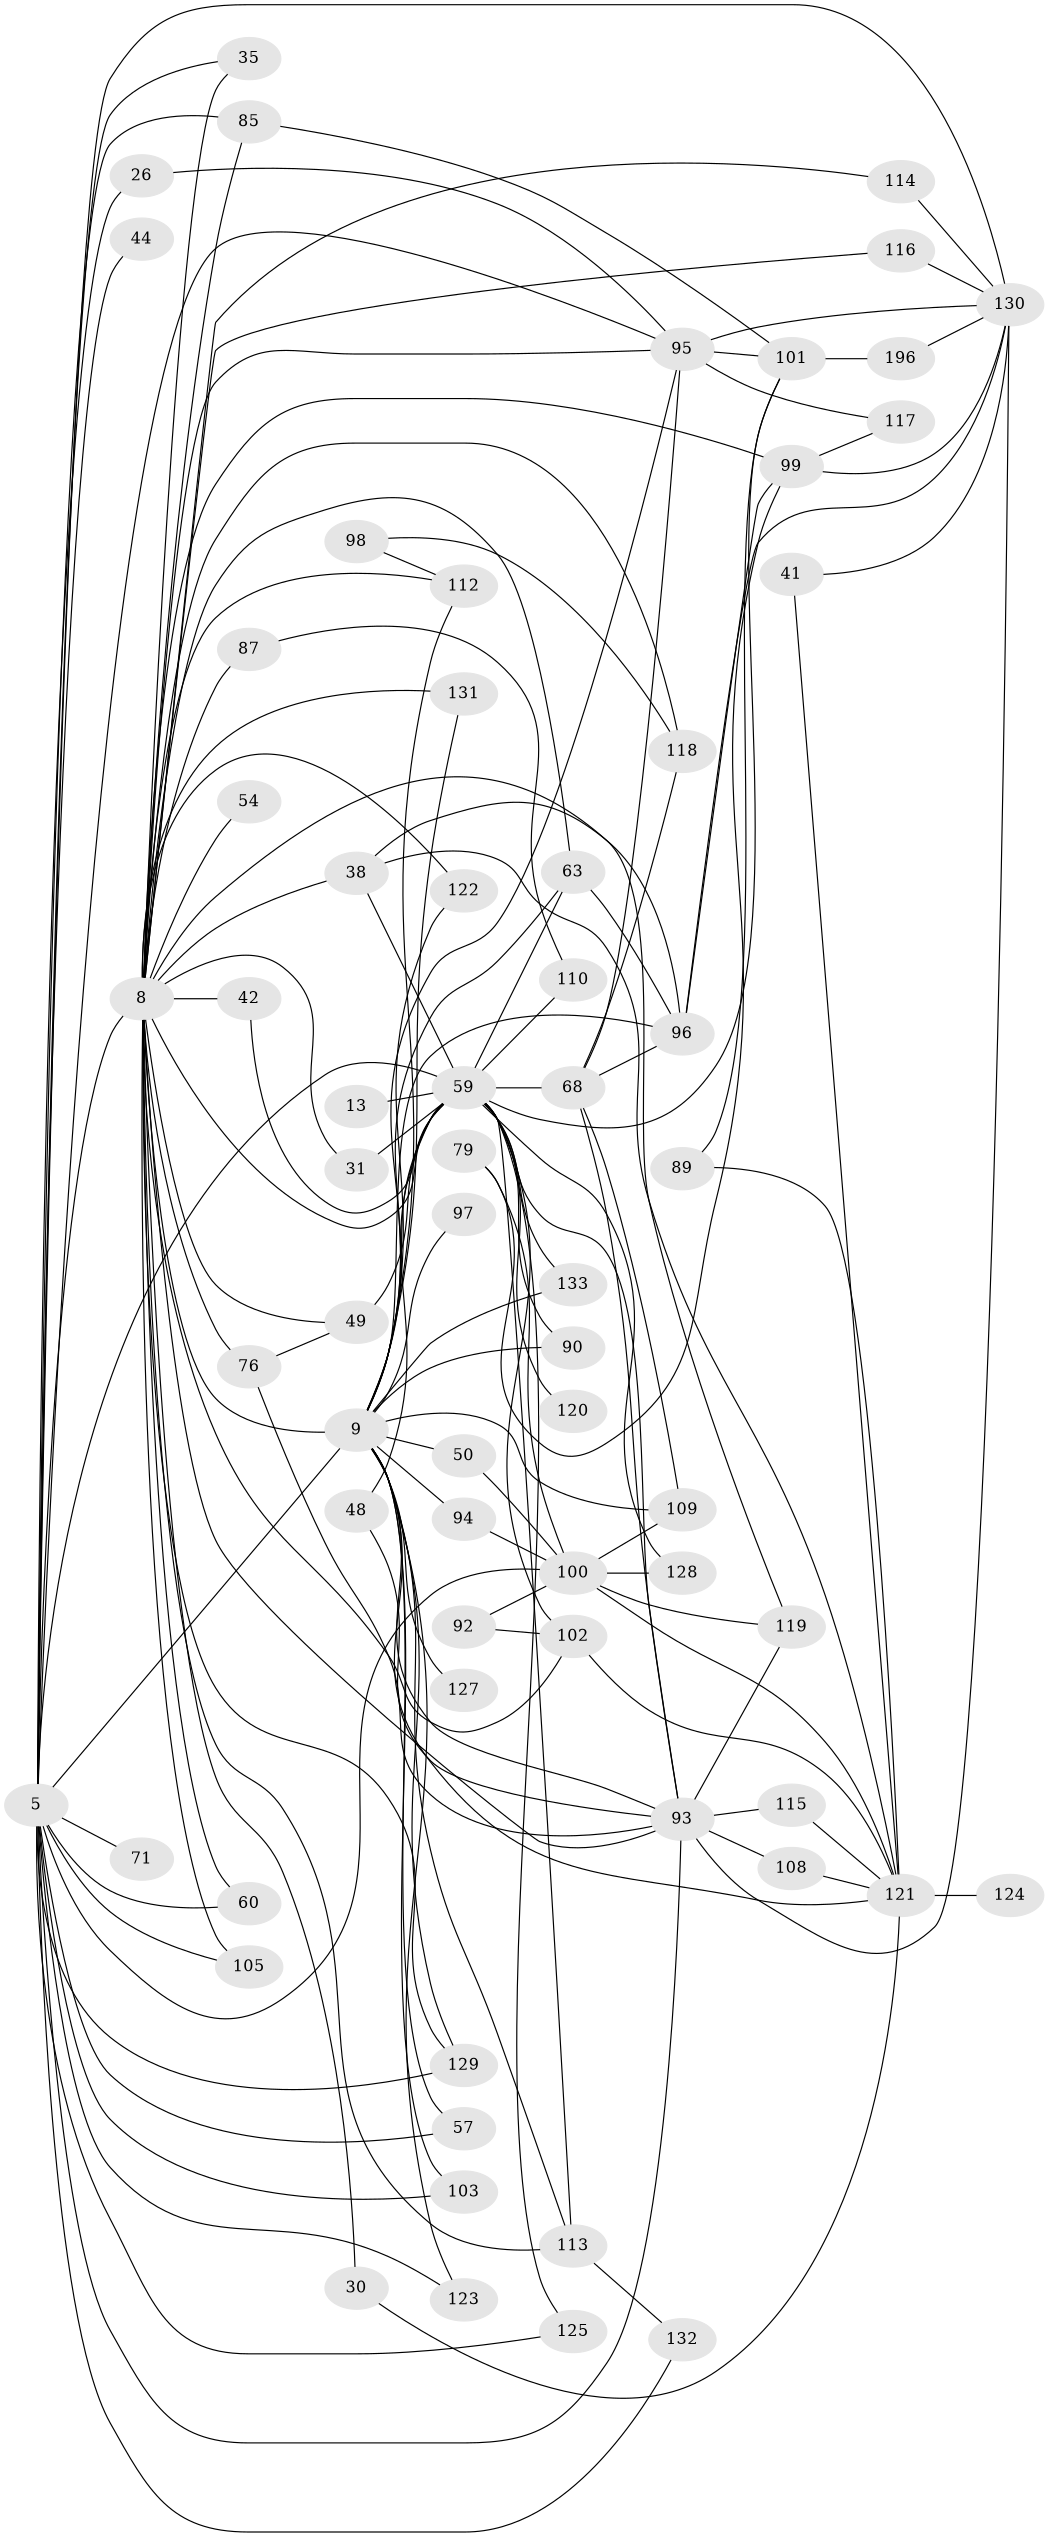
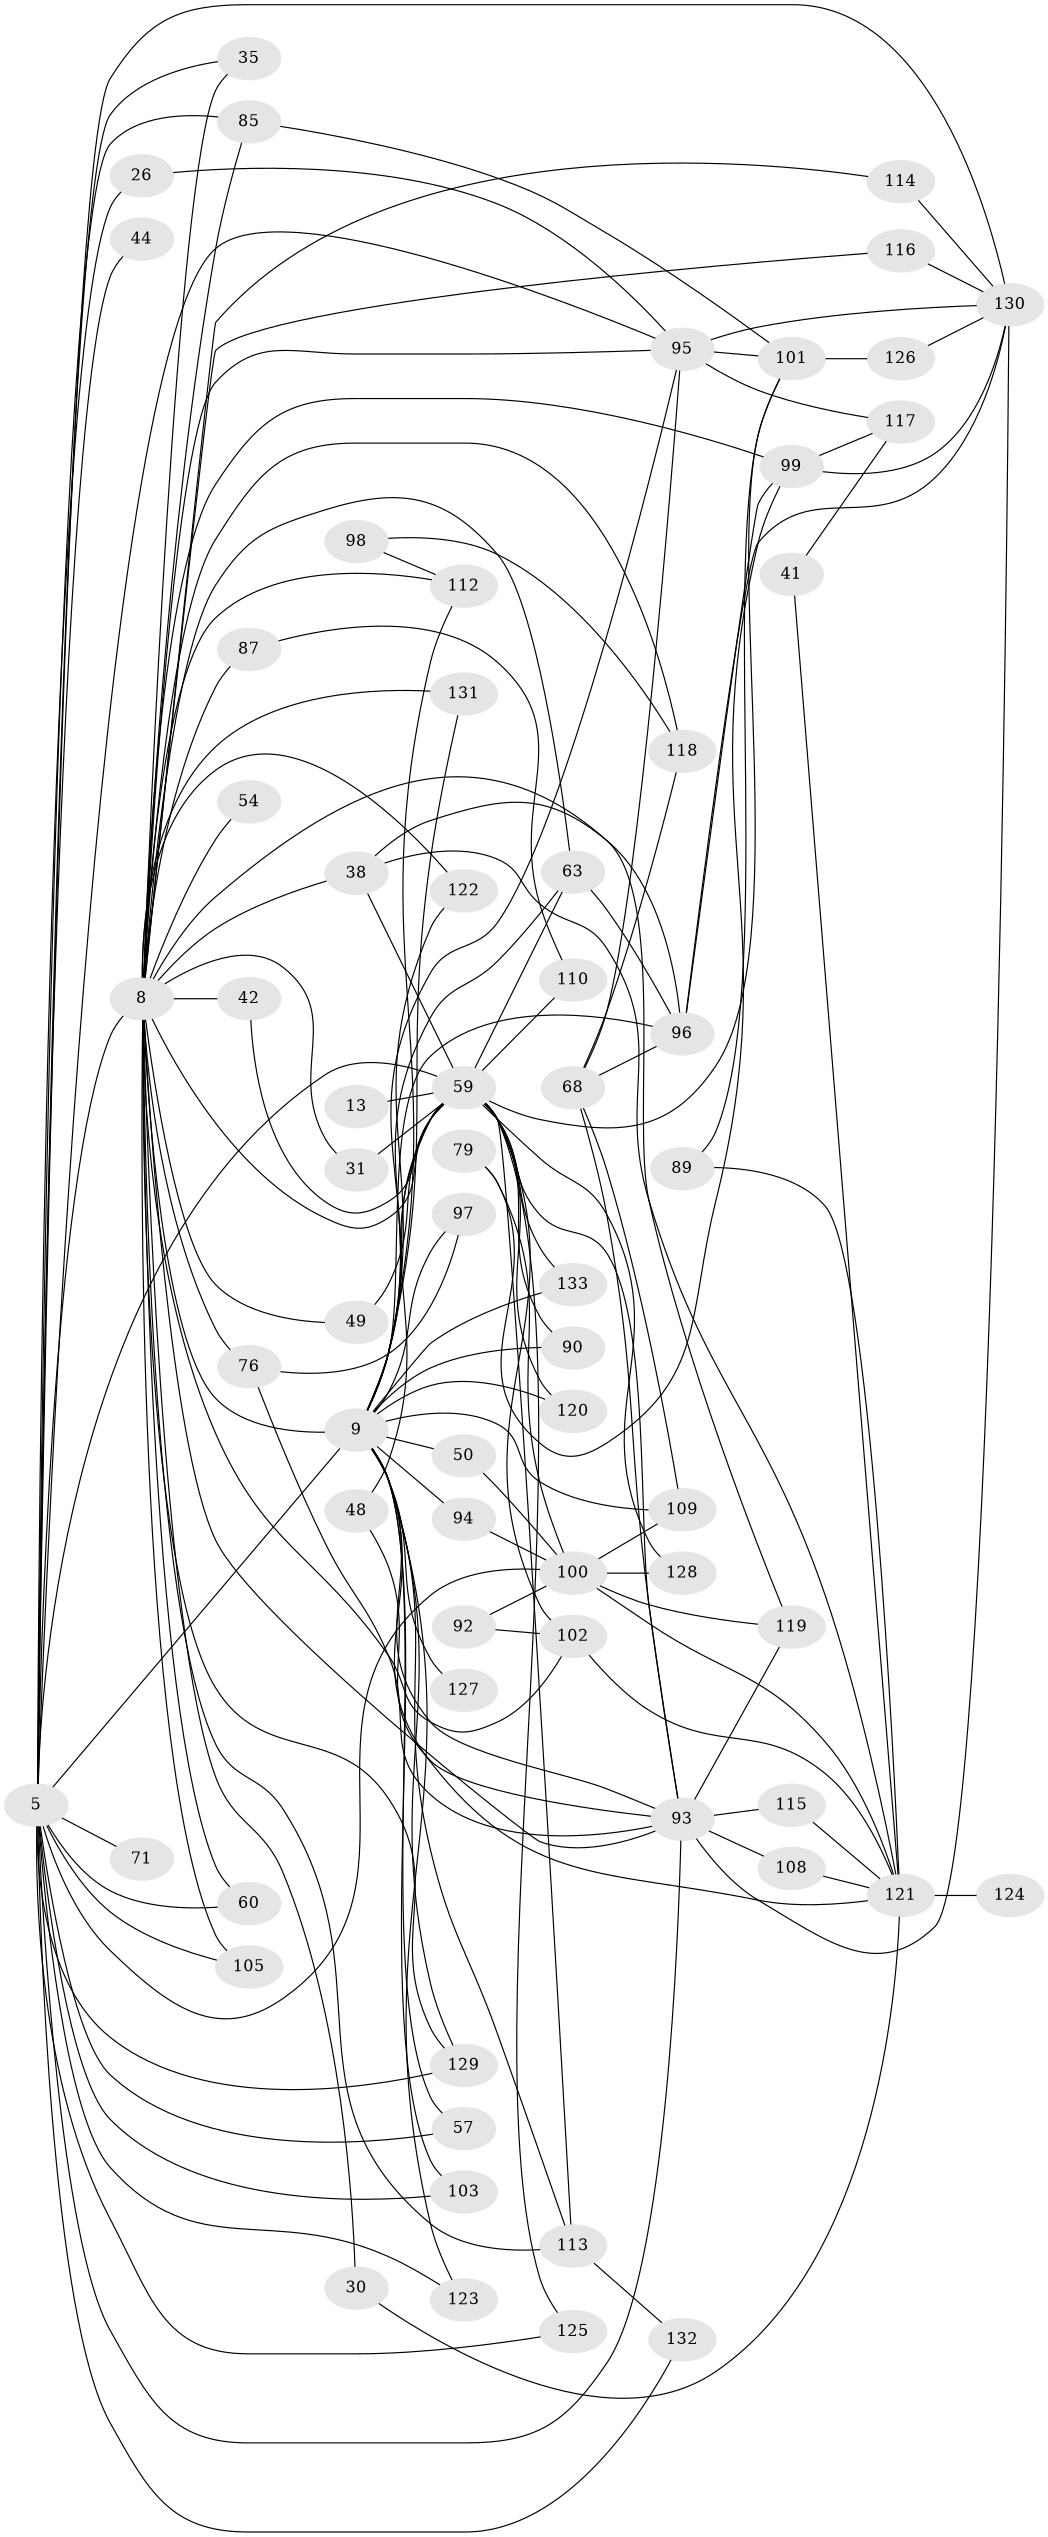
node "196": label "196" -> "126"
edge "130" -- "41": now "117" -- "41"
edge "59" -- "68": removed
edge "49" -- "76": now "97" -- "76"
edge "120" -- "9": added
